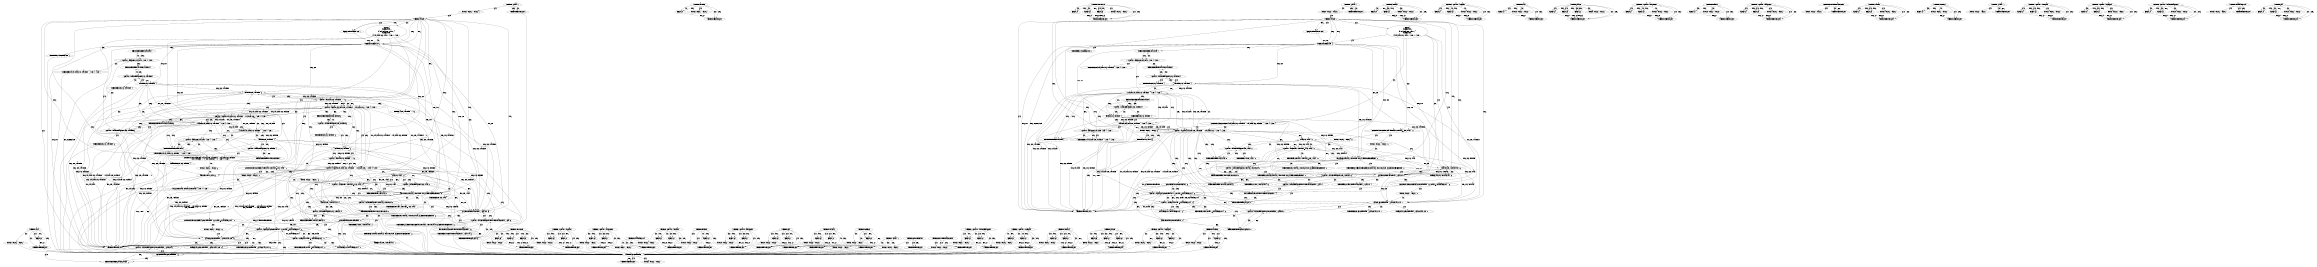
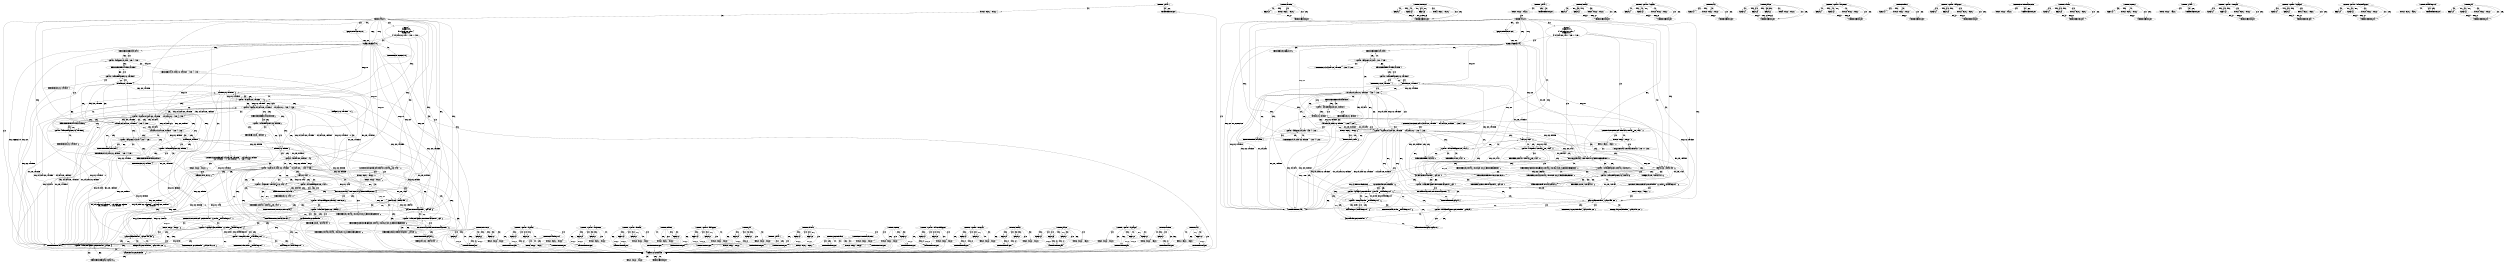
node "<(LOCAL,TextTrack* cue_track: TextTrack*)<SUB>10</SUB>>": added
node "<(LOCAL,TextTrack* cue_track: TextTrack*)<SUB>11</SUB>>": removed
